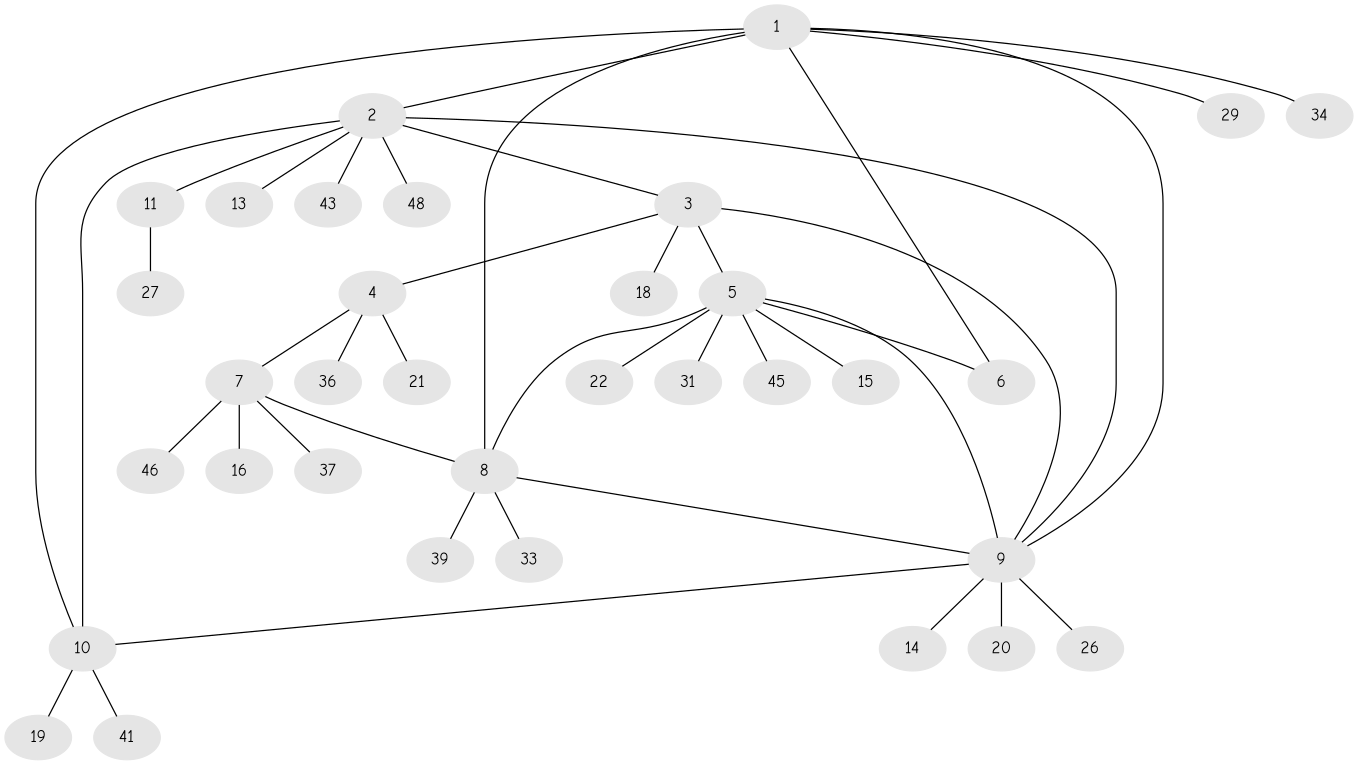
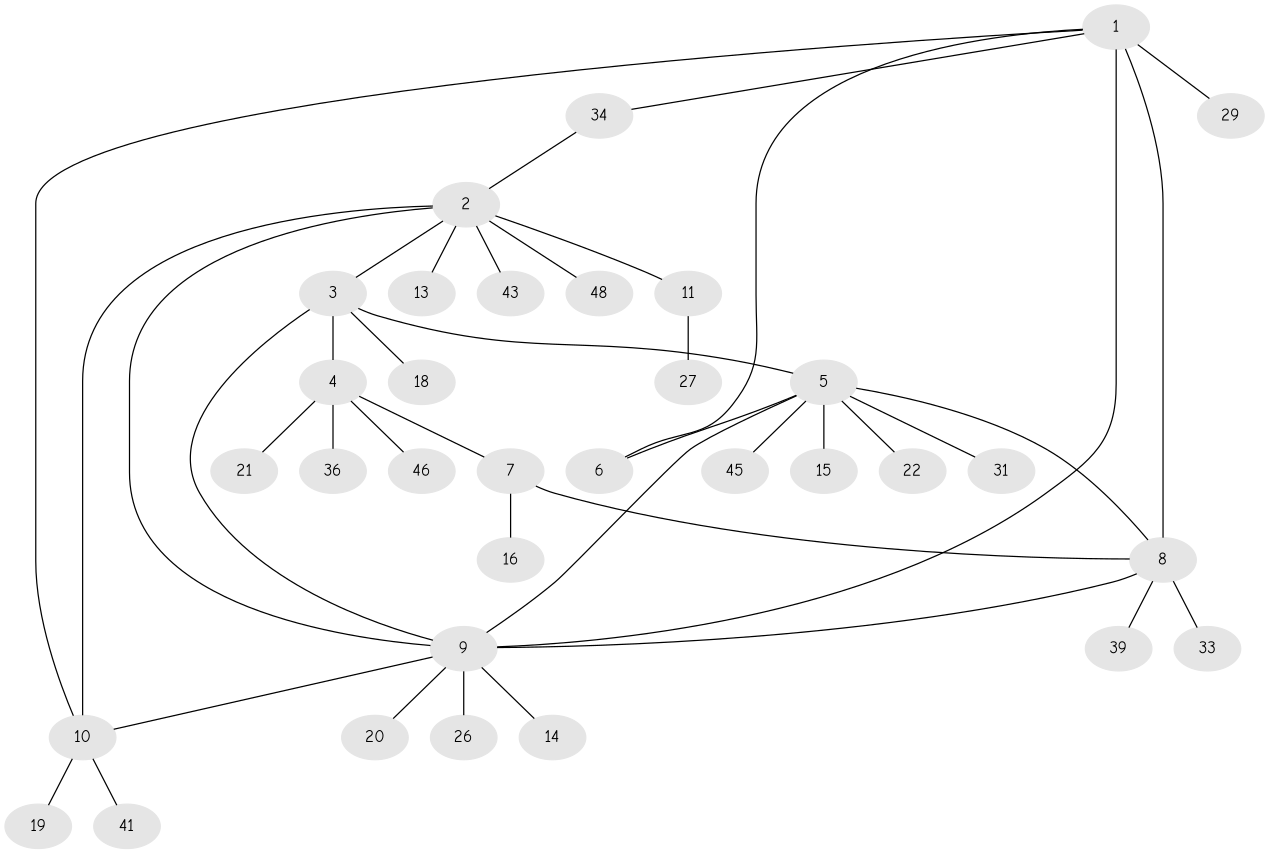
edge "1" -- "2": now "34" -- "2"
edge "7" -- "46": now "4" -- "46"
node "37": removed
